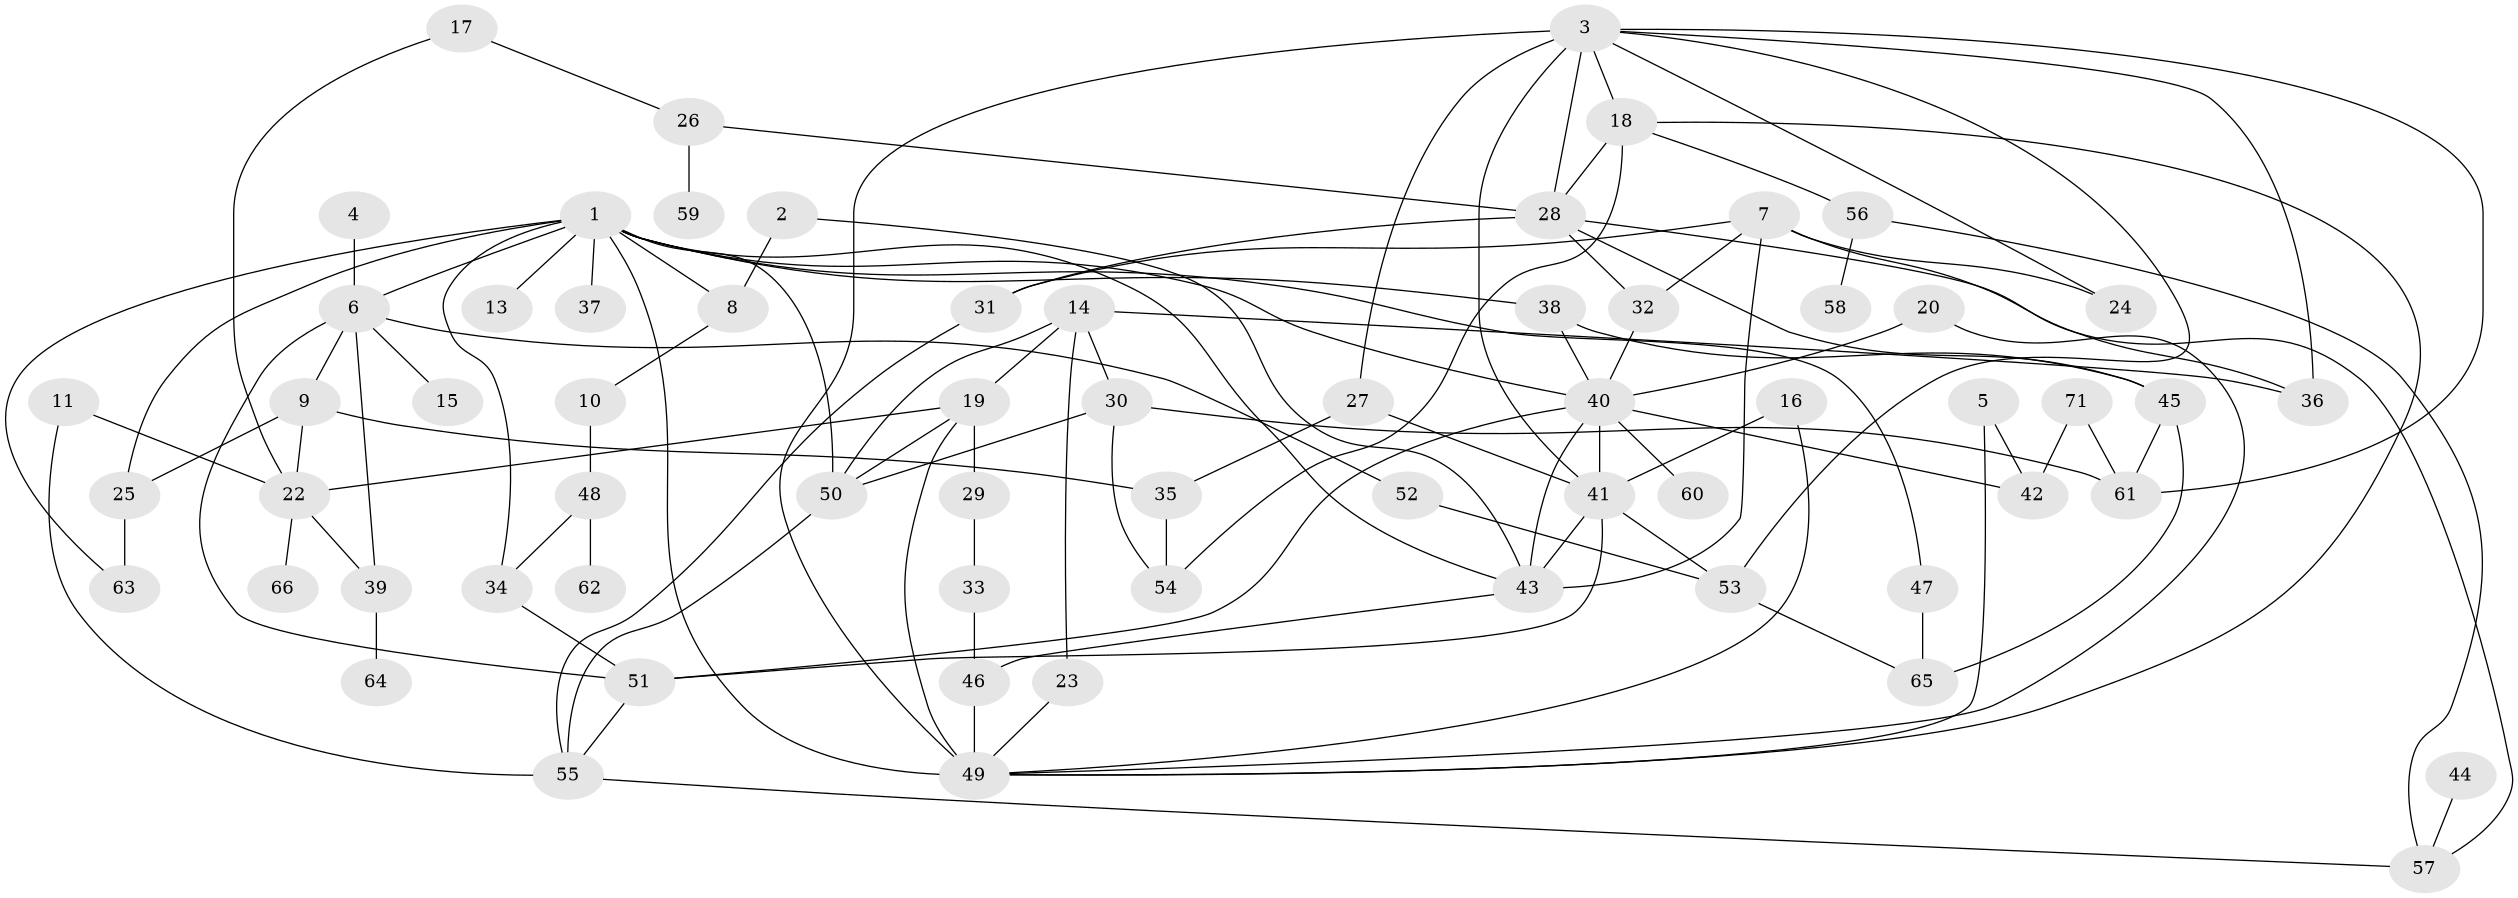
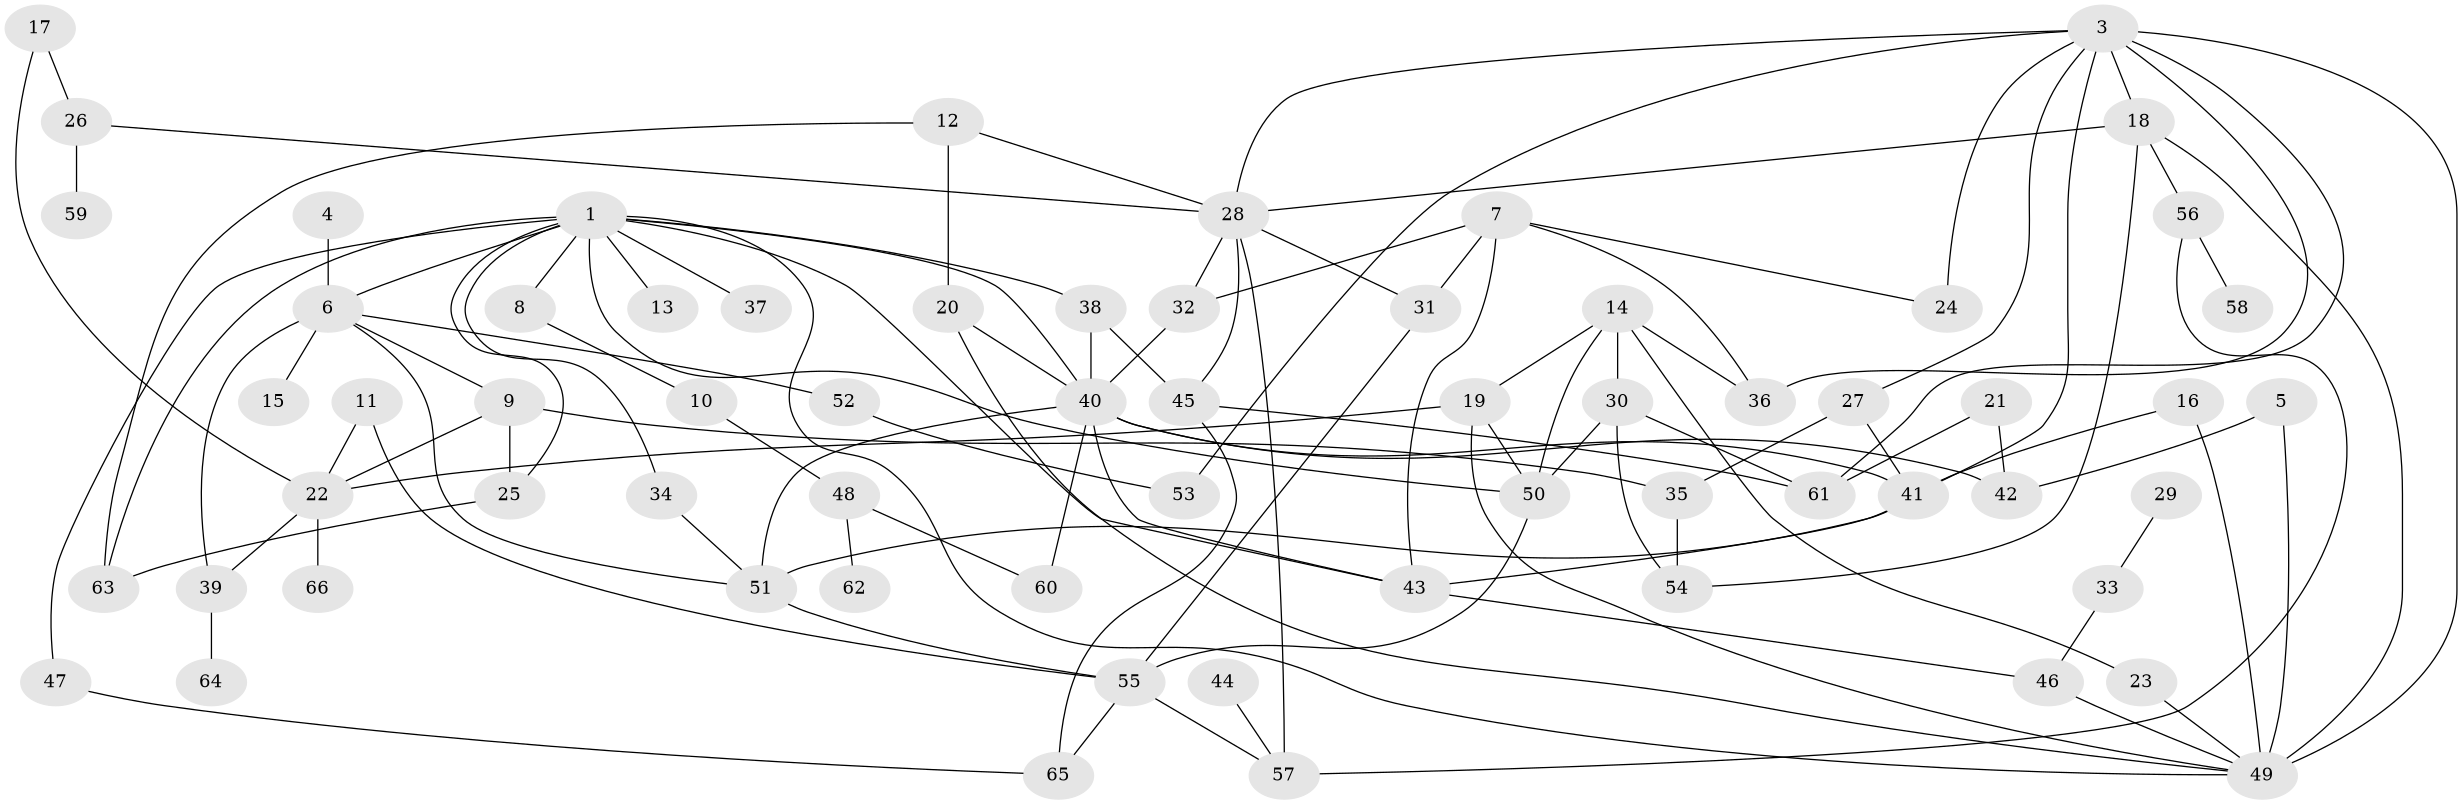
node "12": added
node "2": removed
node "71": label "71" -> "21"
edge "19" -- "29": removed
edge "48" -- "34": now "48" -- "60"
edge "41" -- "53": removed
edge "53" -- "65": now "55" -- "65"
